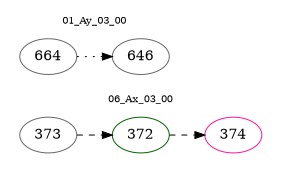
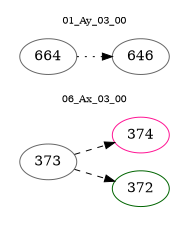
edge "372" -> "374": now "373" -> "374"
